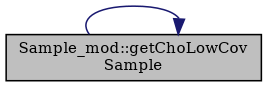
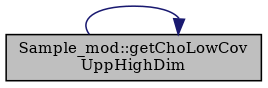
node "Sample_mod::getChoLowCov Sample": label "Sample_mod::getChoLowCov Sample" -> "Sample_mod::getChoLowCov UppHighDim"
